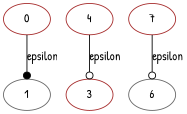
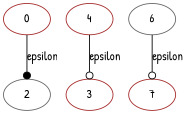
edge "7" -> "6": reversed
node "1": label "1" -> "2"
